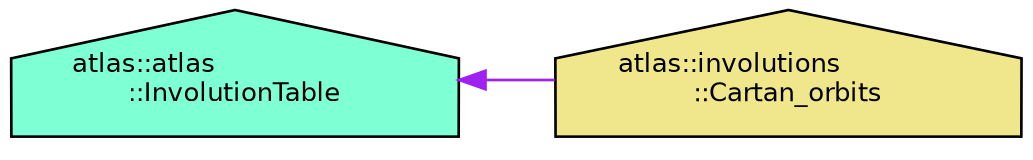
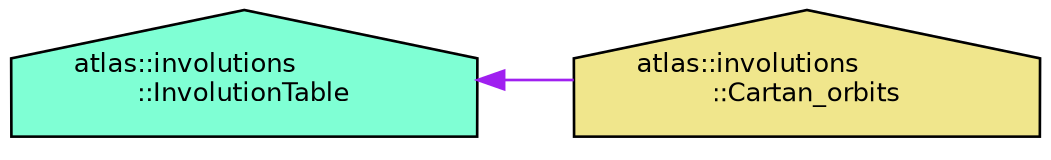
node "atlas::atlas ::InvolutionTable": label "atlas::atlas ::InvolutionTable" -> "atlas::involutions ::InvolutionTable"
